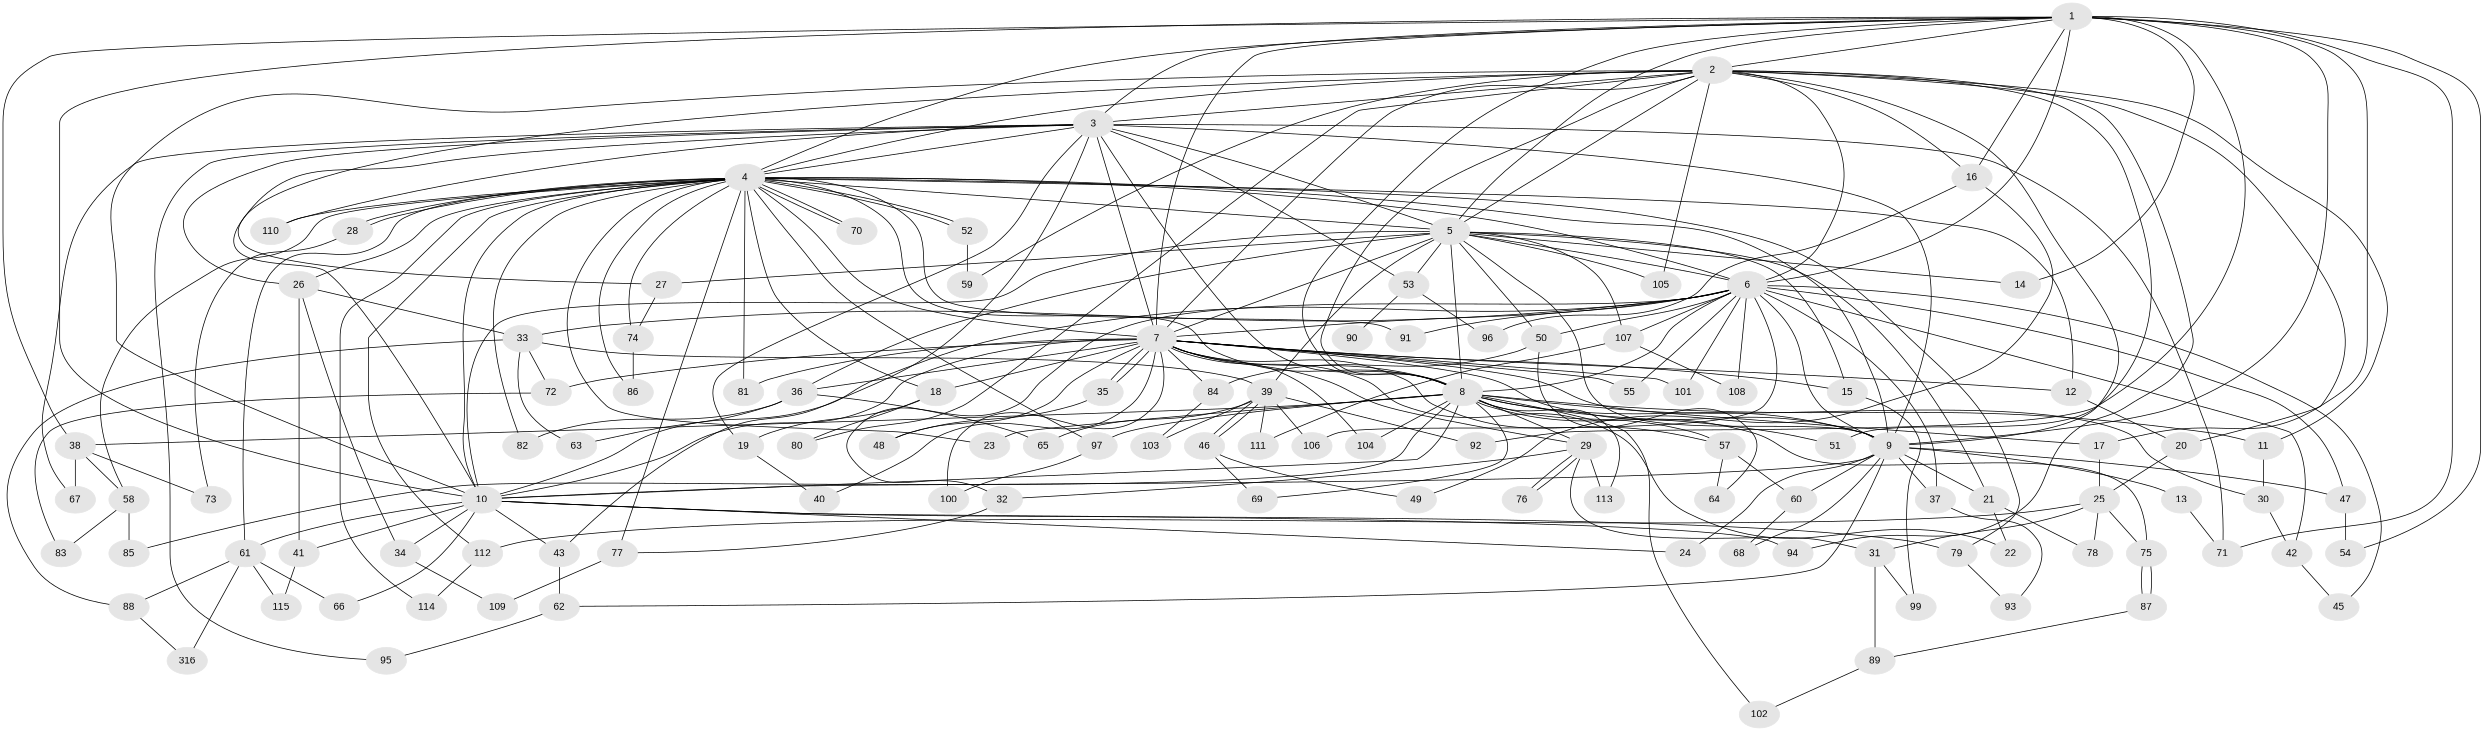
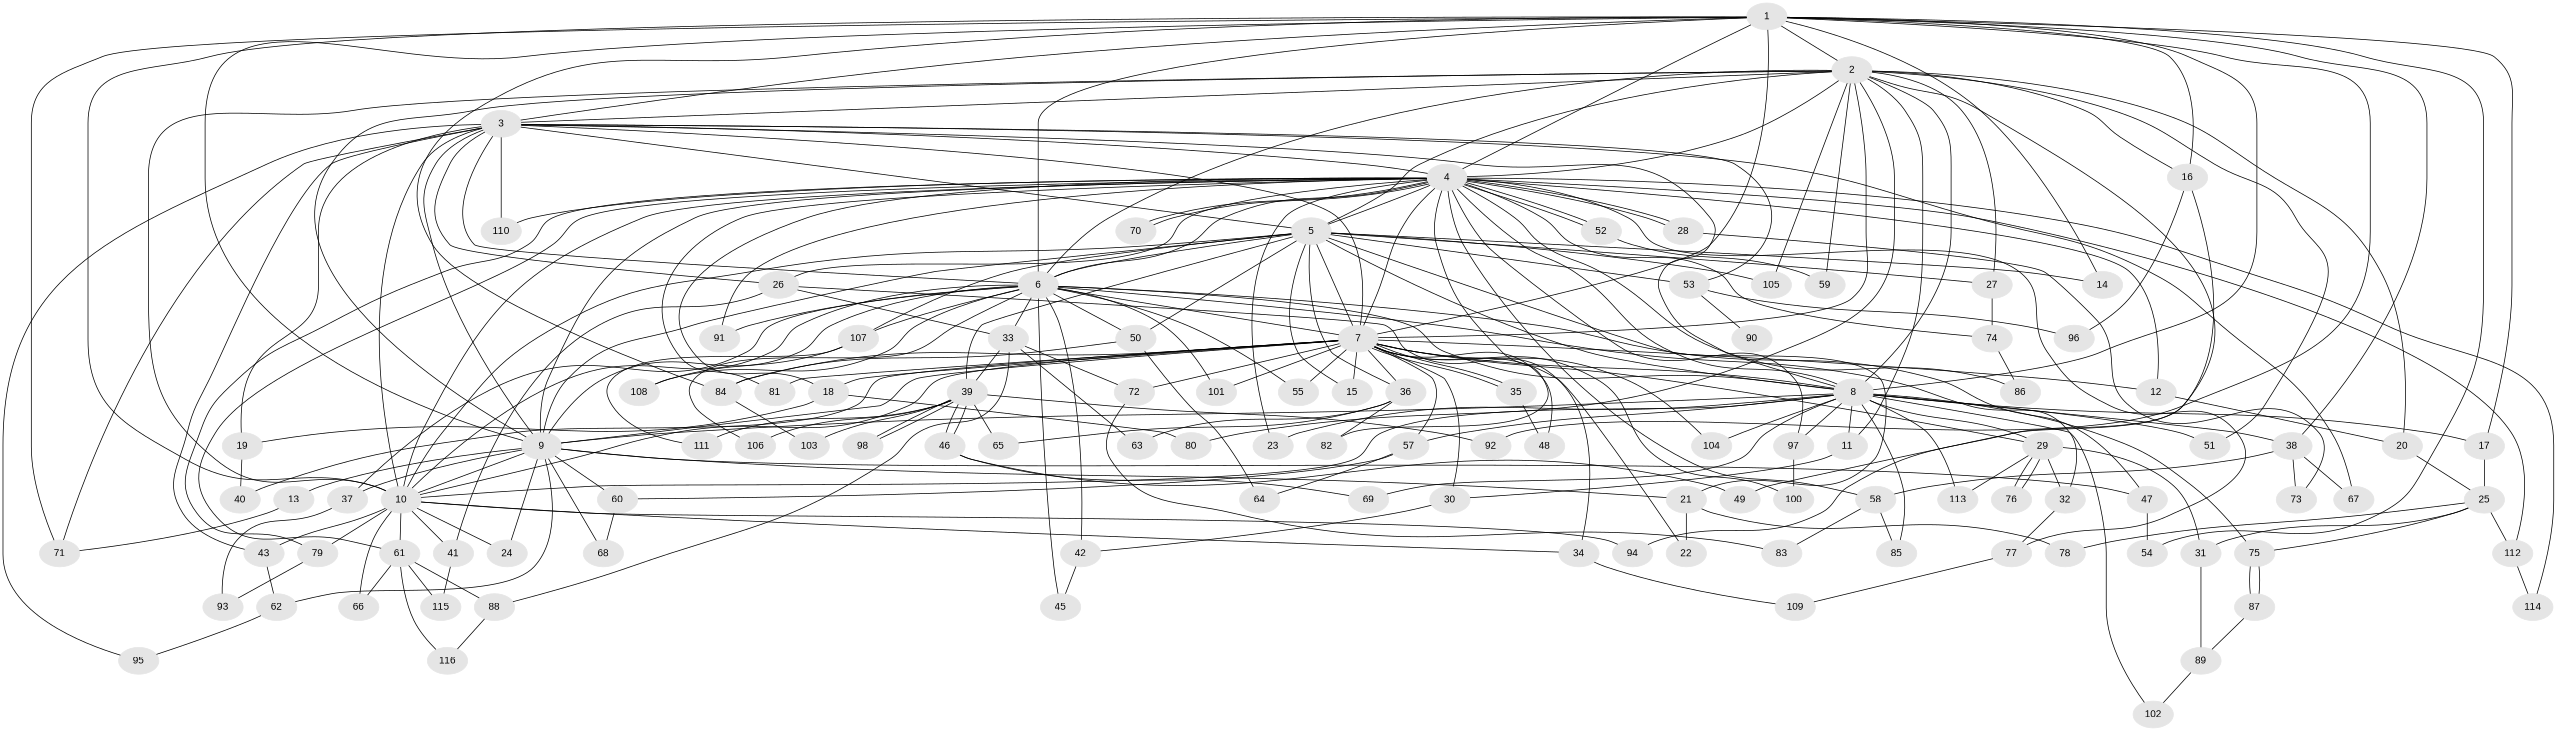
edge "1" -- "5": now "1" -- "84"
edge "3" -- "6": added
node "98": added
node "99": removed
node "316": label "316" -> "116"
